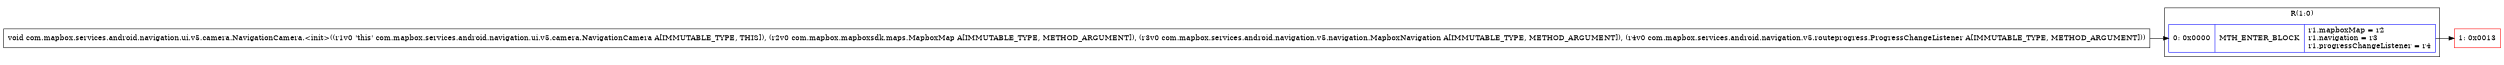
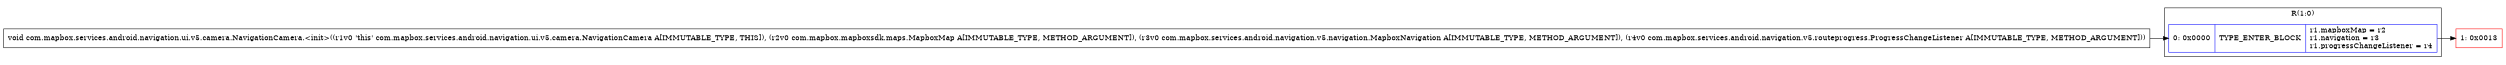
node "0: 0x0000": text "MTH_ENTER_BLOCK" -> "TYPE_ENTER_BLOCK"
